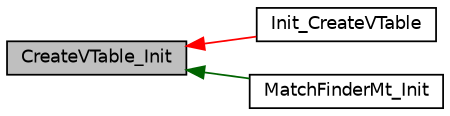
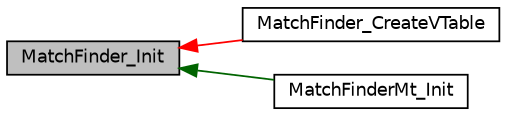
node "Init_CreateVTable": label "Init_CreateVTable" -> "MatchFinder_CreateVTable"
node "CreateVTable_Init": label "CreateVTable_Init" -> "MatchFinder_Init"
